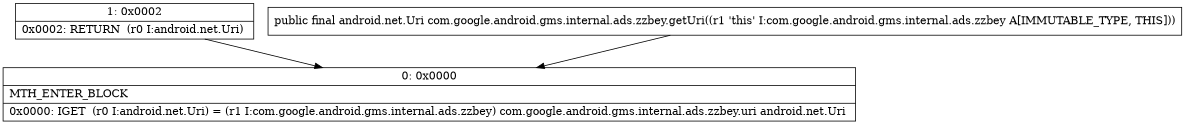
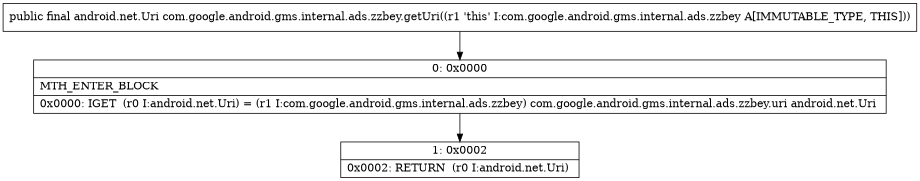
edge "1: 0x0002" -> "0: 0x0000": reversed
